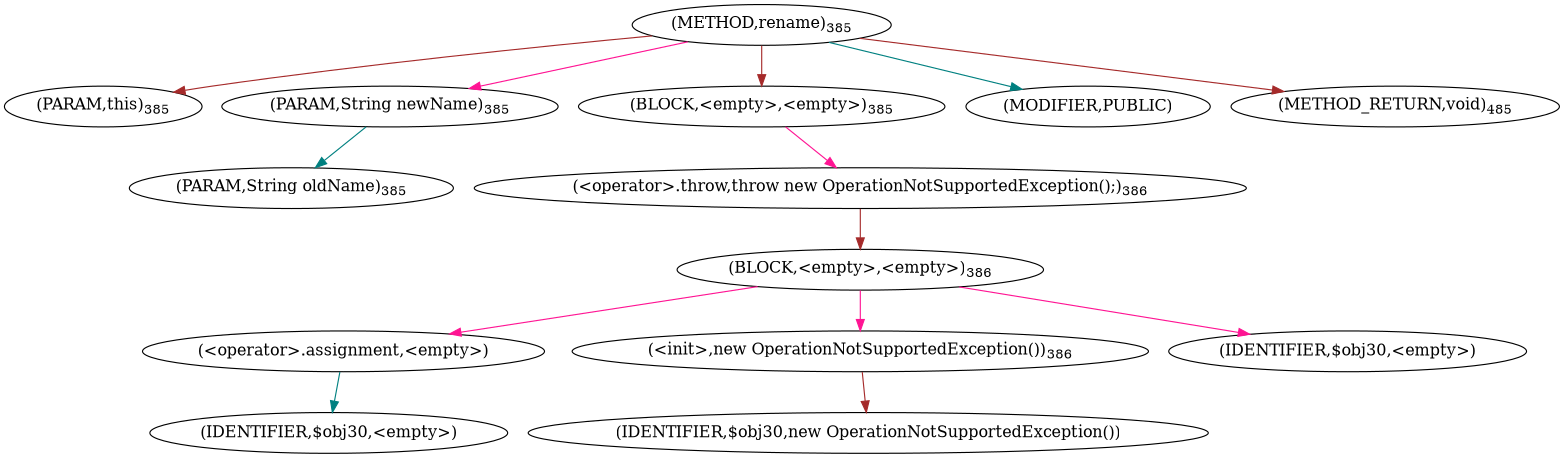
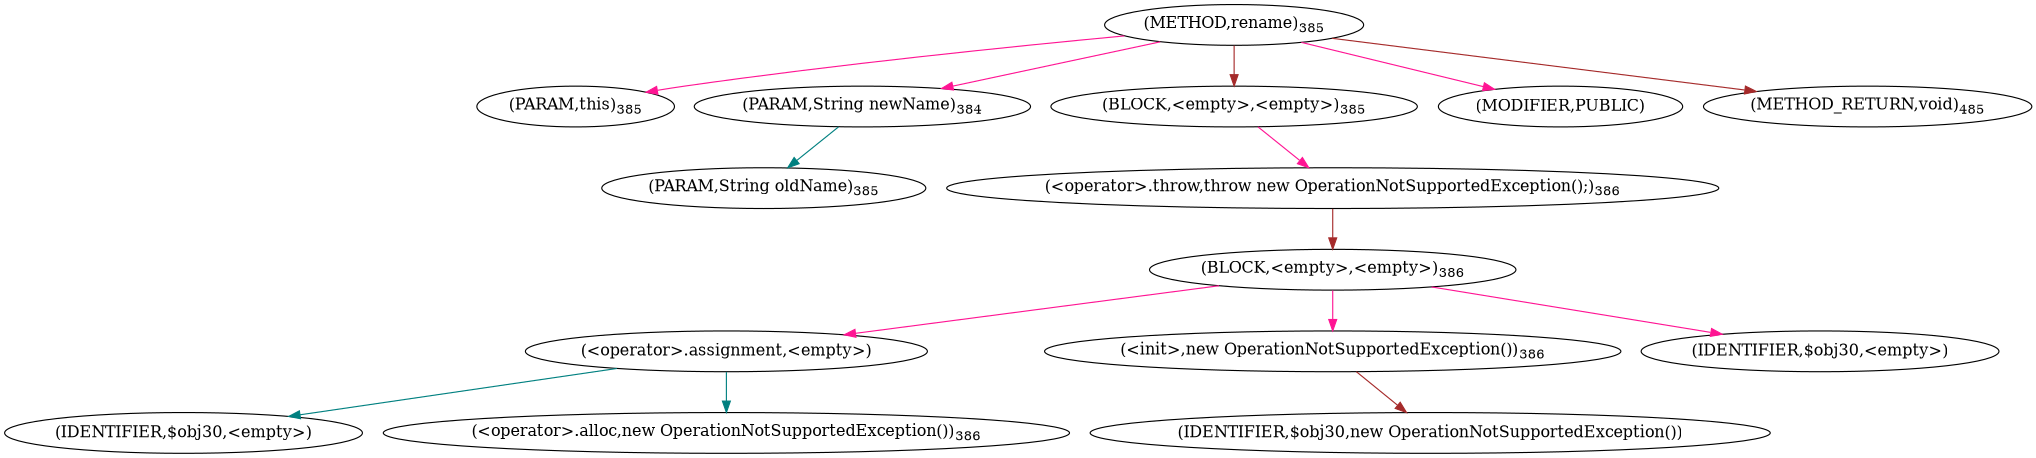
edge "(METHOD,rename)" -> "(PARAM,this)": color brown -> deeppink
edge "(METHOD,rename)" -> "(MODIFIER,PUBLIC)": color teal -> deeppink
node "(PARAM,String newName)": text "385" -> "384"
node "(<operator>.alloc,new OperationNotSupportedException())": added
